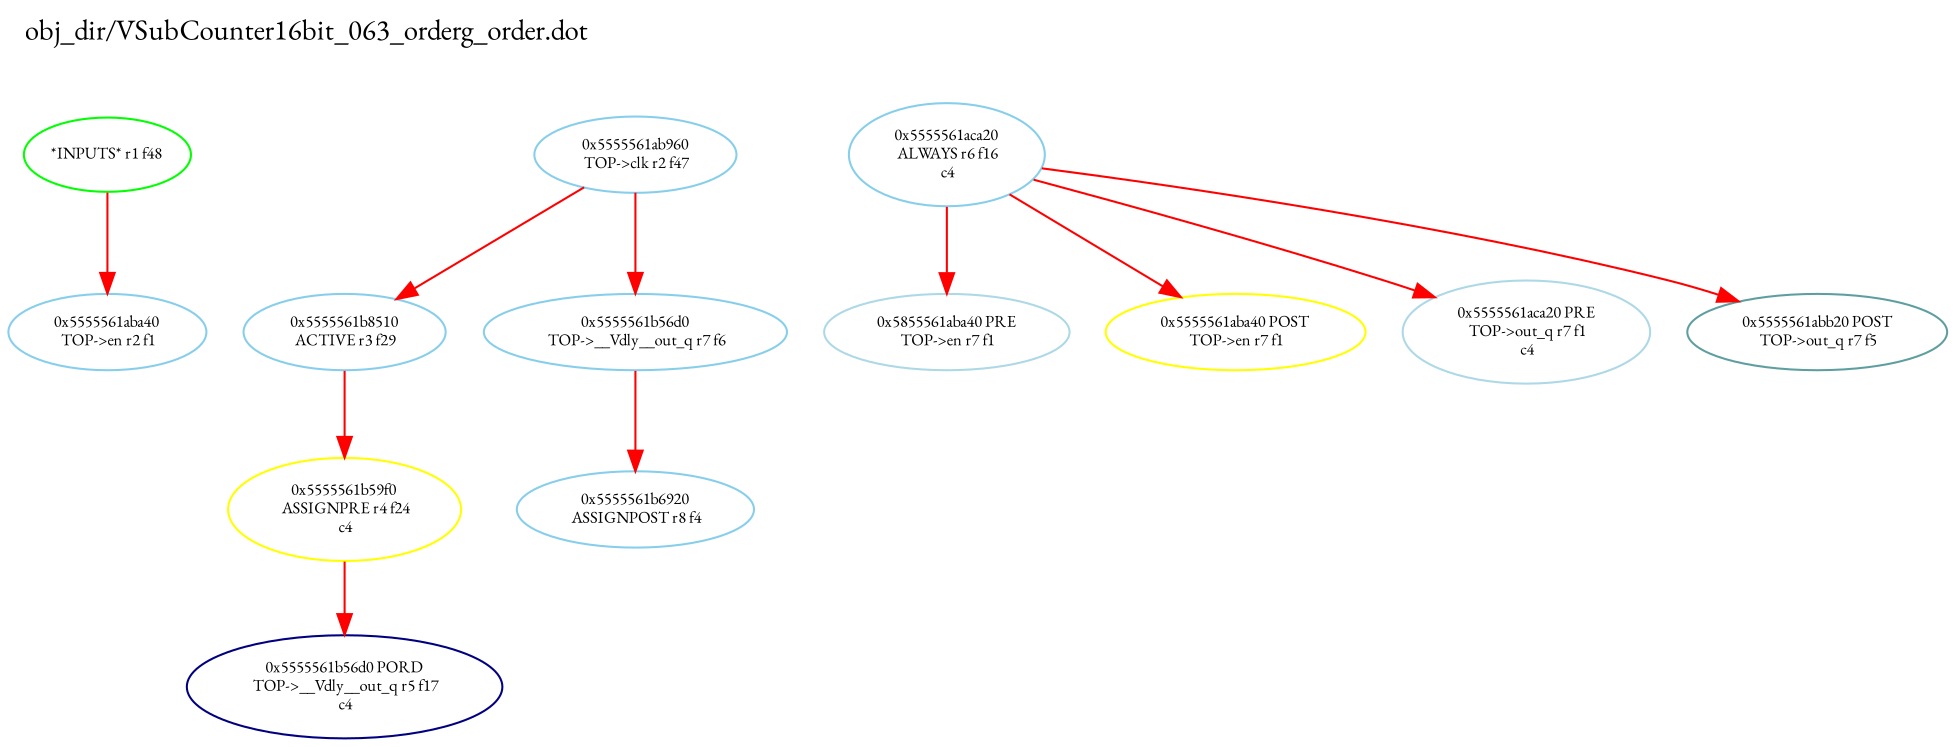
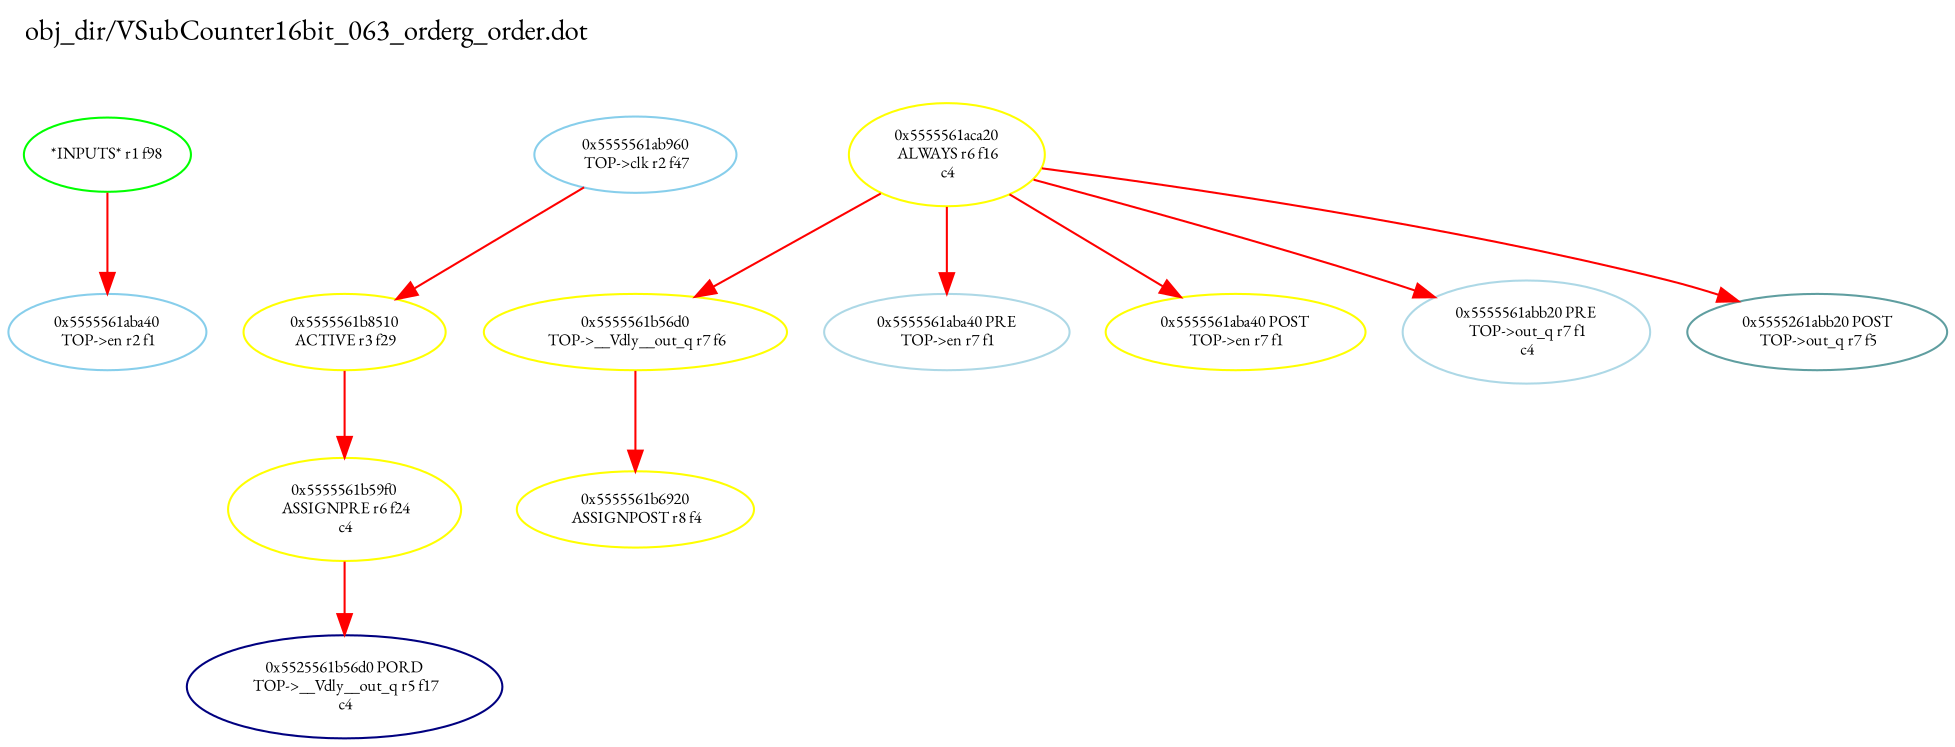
node "*INPUTS* r1 f48": label "*INPUTS* r1 f48" -> "*INPUTS* r1 f98"
node "0x5555561aca20 ALWAYS r6 f16 c4": color skyblue -> yellow
edge "0x5555561ab960 TOP->clk r2 f47" -> "0x5555561b56d0 TOP->__Vdly__out_q r7 f6": now "0x5555561aca20 ALWAYS r6 f16 c4" -> "0x5555561b56d0 TOP->__Vdly__out_q r7 f6"
node "0x5555561b8510 ACTIVE r3 f29": color skyblue -> yellow
node "0x5555561b56d0 TOP->__Vdly__out_q r7 f6": color skyblue -> yellow
node "0x5855561aba40 PRE TOP->en r7 f1": label "0x5855561aba40 PRE TOP->en r7 f1" -> "0x5555561aba40 PRE TOP->en r7 f1"
node "0x5555561aca20 PRE TOP->out_q r7 f1 c4": label "0x5555561aca20 PRE TOP->out_q r7 f1 c4" -> "0x5555561abb20 PRE TOP->out_q r7 f1 c4"
node "0x5555561abb20 POST TOP->out_q r7 f5": label "0x5555561abb20 POST TOP->out_q r7 f5" -> "0x5555261abb20 POST TOP->out_q r7 f5"
node "0x5555561b59f0 ASSIGNPRE r4 f24 c4": label "0x5555561b59f0 ASSIGNPRE r4 f24 c4" -> "0x5555561b59f0 ASSIGNPRE r6 f24 c4"
node "0x5555561b6920 ASSIGNPOST r8 f4": color skyblue -> yellow
node "0x5555561b56d0 PORD TOP->__Vdly__out_q r5 f17 c4": label "0x5555561b56d0 PORD TOP->__Vdly__out_q r5 f17 c4" -> "0x5525561b56d0 PORD TOP->__Vdly__out_q r5 f17 c4"
